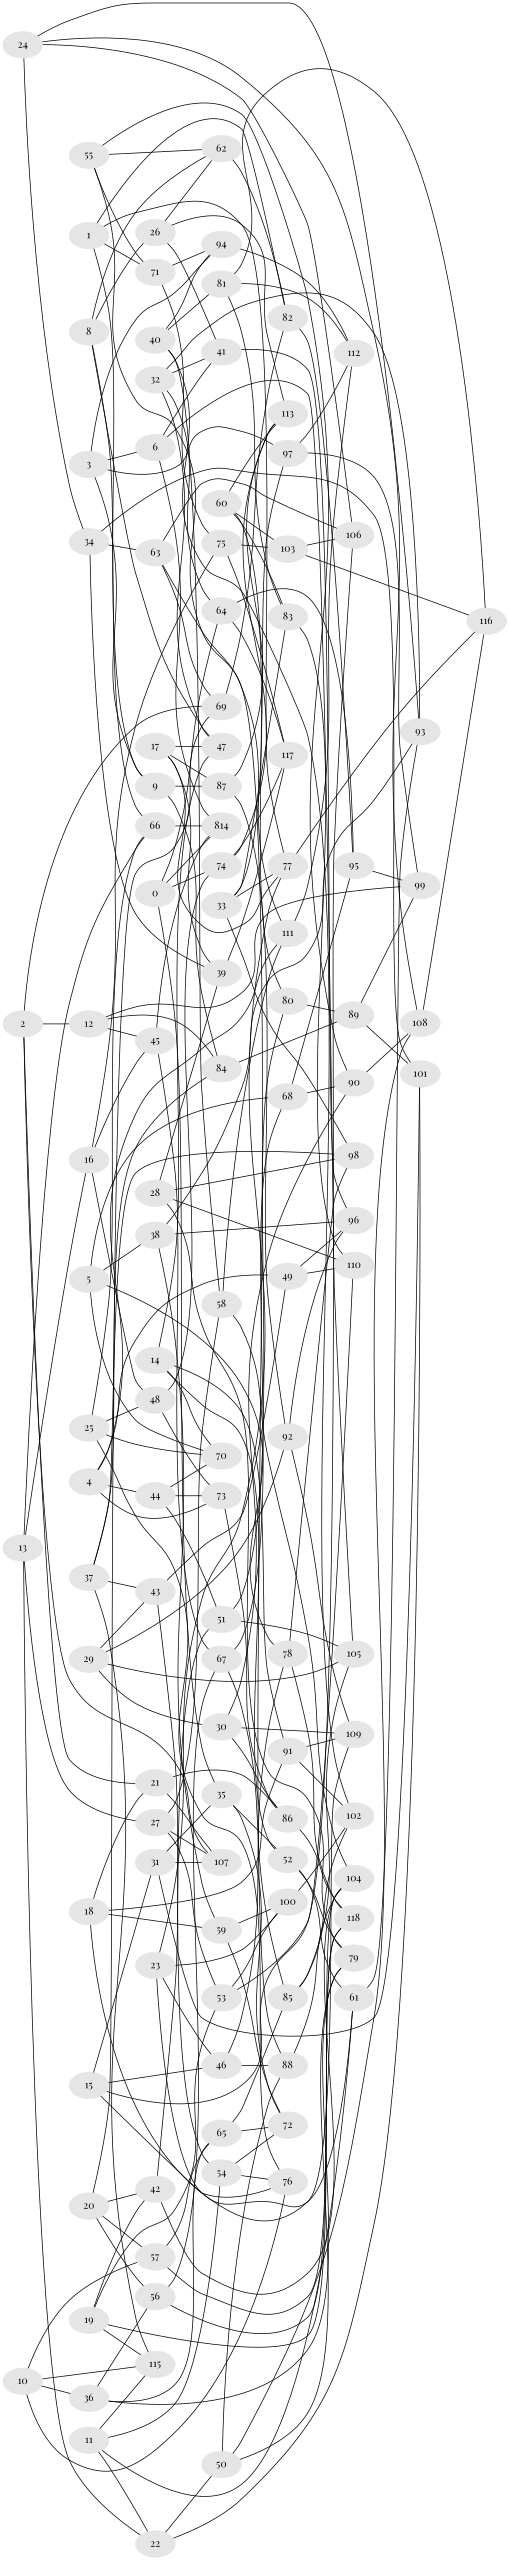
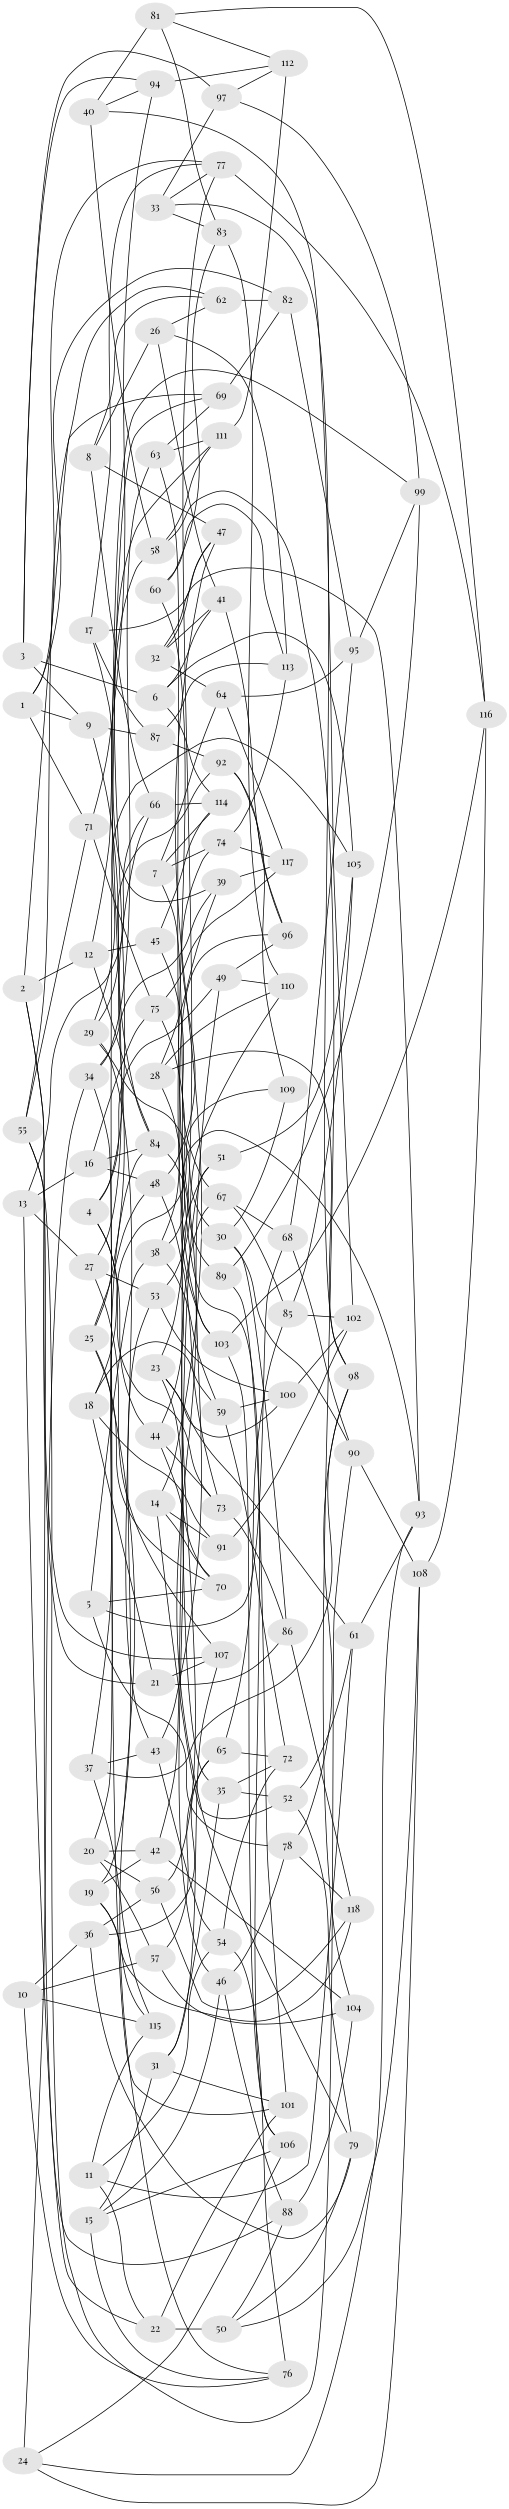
node "814": label "814" -> "114"
node "0": label "0" -> "7"
node "80": removed
edge "45" -- "16": now "84" -- "16"
edge "109" -- "91": removed
